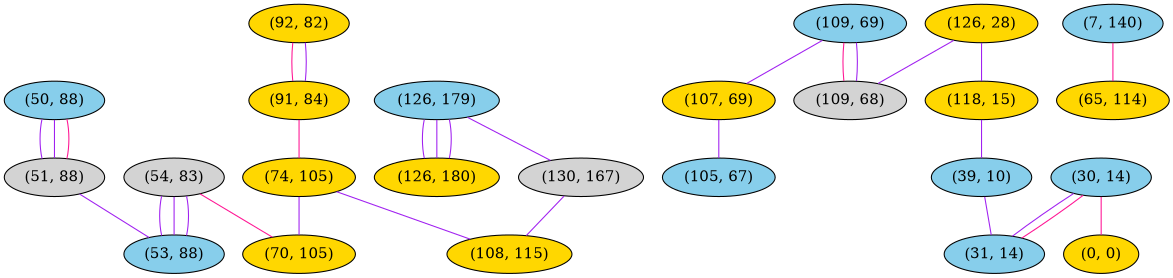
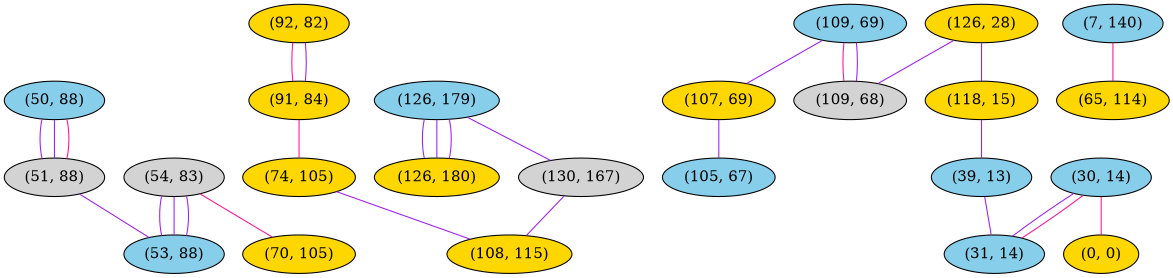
node "(39, 10)": label "(39, 10)" -> "(39, 13)"
edge "(74, 105)" -- "(70, 105)": removed
